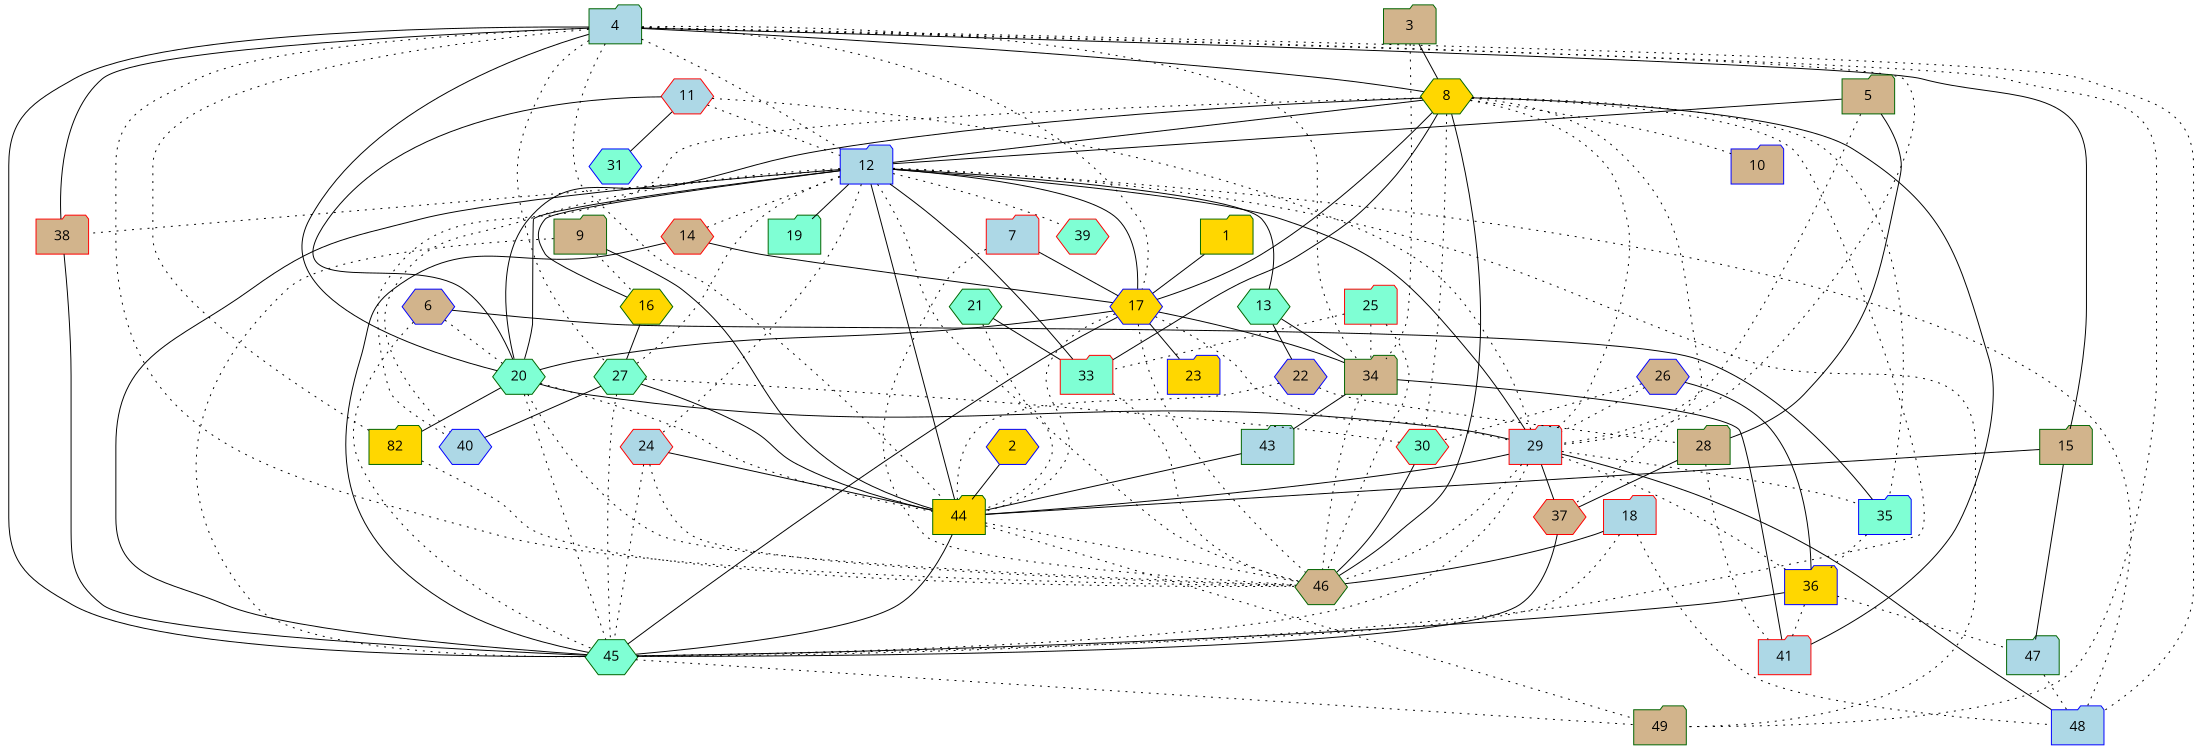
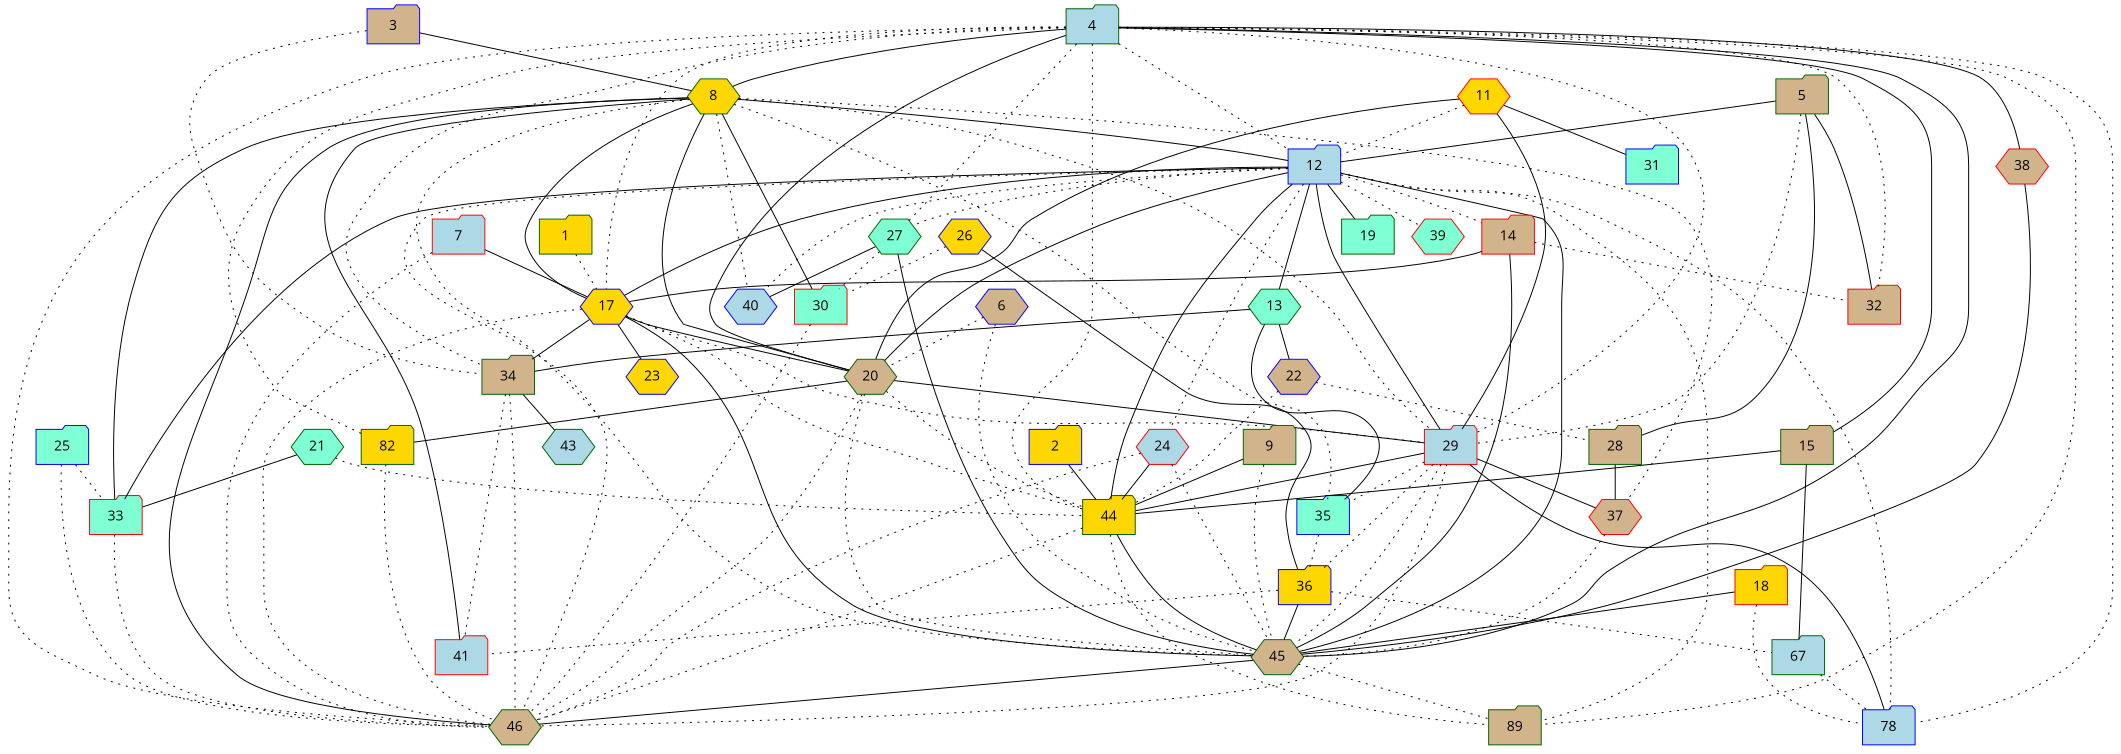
node "3": color darkgreen -> blue
node "11": fillcolor lightblue -> gold
node "31": shape hexagon -> folder
node "10": removed
edge "11" -- "29": style dotted -> solid
edge "12" -- "38": removed
node "38": shape folder -> hexagon
node "14": shape hexagon -> folder
edge "8" -- "30": style dotted -> solid
edge "1" -- "17": style solid -> dotted
node "16": removed
node "25": color red -> blue
node "32": added
edge "6" -- "35": now "13" -- "35"
edge "25" -- "34": removed
node "20": fillcolor aquamarine -> tan
node "23": shape folder -> hexagon
node "26": fillcolor tan -> gold
edge "34" -- "41": style solid -> dotted
edge "26" -- "29": removed
node "2": shape hexagon -> folder
node "43": shape folder -> hexagon
node "30": shape hexagon -> folder
edge "27" -- "44": removed
edge "43" -- "44": removed
edge "27" -- "45": style dotted -> solid
node "18": fillcolor lightblue -> gold
edge "30" -- "46": style solid -> dotted
edge "28" -- "41": removed
edge "18" -- "46": now "45" -- "46"
edge "18" -- "45": style dotted -> solid
edge "37" -- "45": style solid -> dotted
node "45": fillcolor aquamarine -> tan
node "47": label "47" -> "67"
node "49": label "49" -> "89"
node "48": label "48" -> "78"
